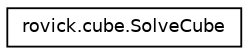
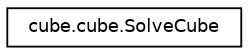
node "rovick.cube.SolveCube": label "rovick.cube.SolveCube" -> "cube.cube.SolveCube"
